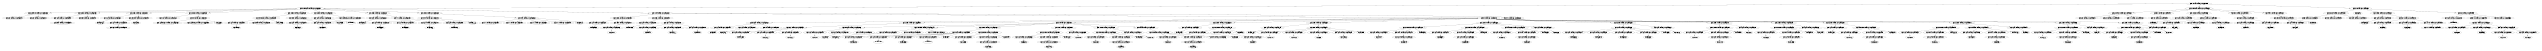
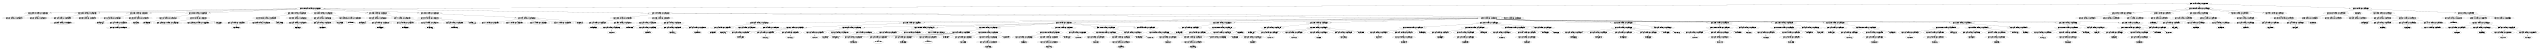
node "Store8612823": added
